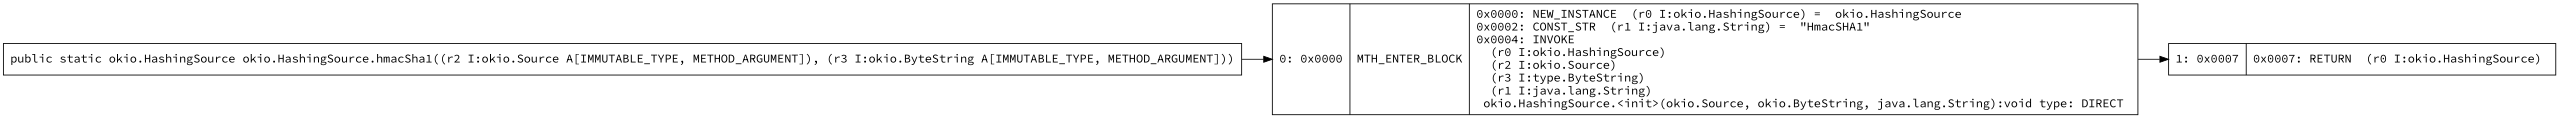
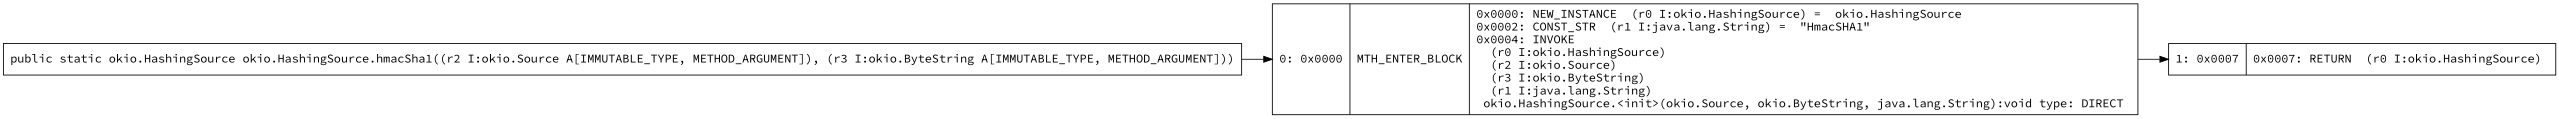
node "0: 0x0000": text "(r3 I:type.ByteString)" -> "(r3 I:okio.ByteString)"
